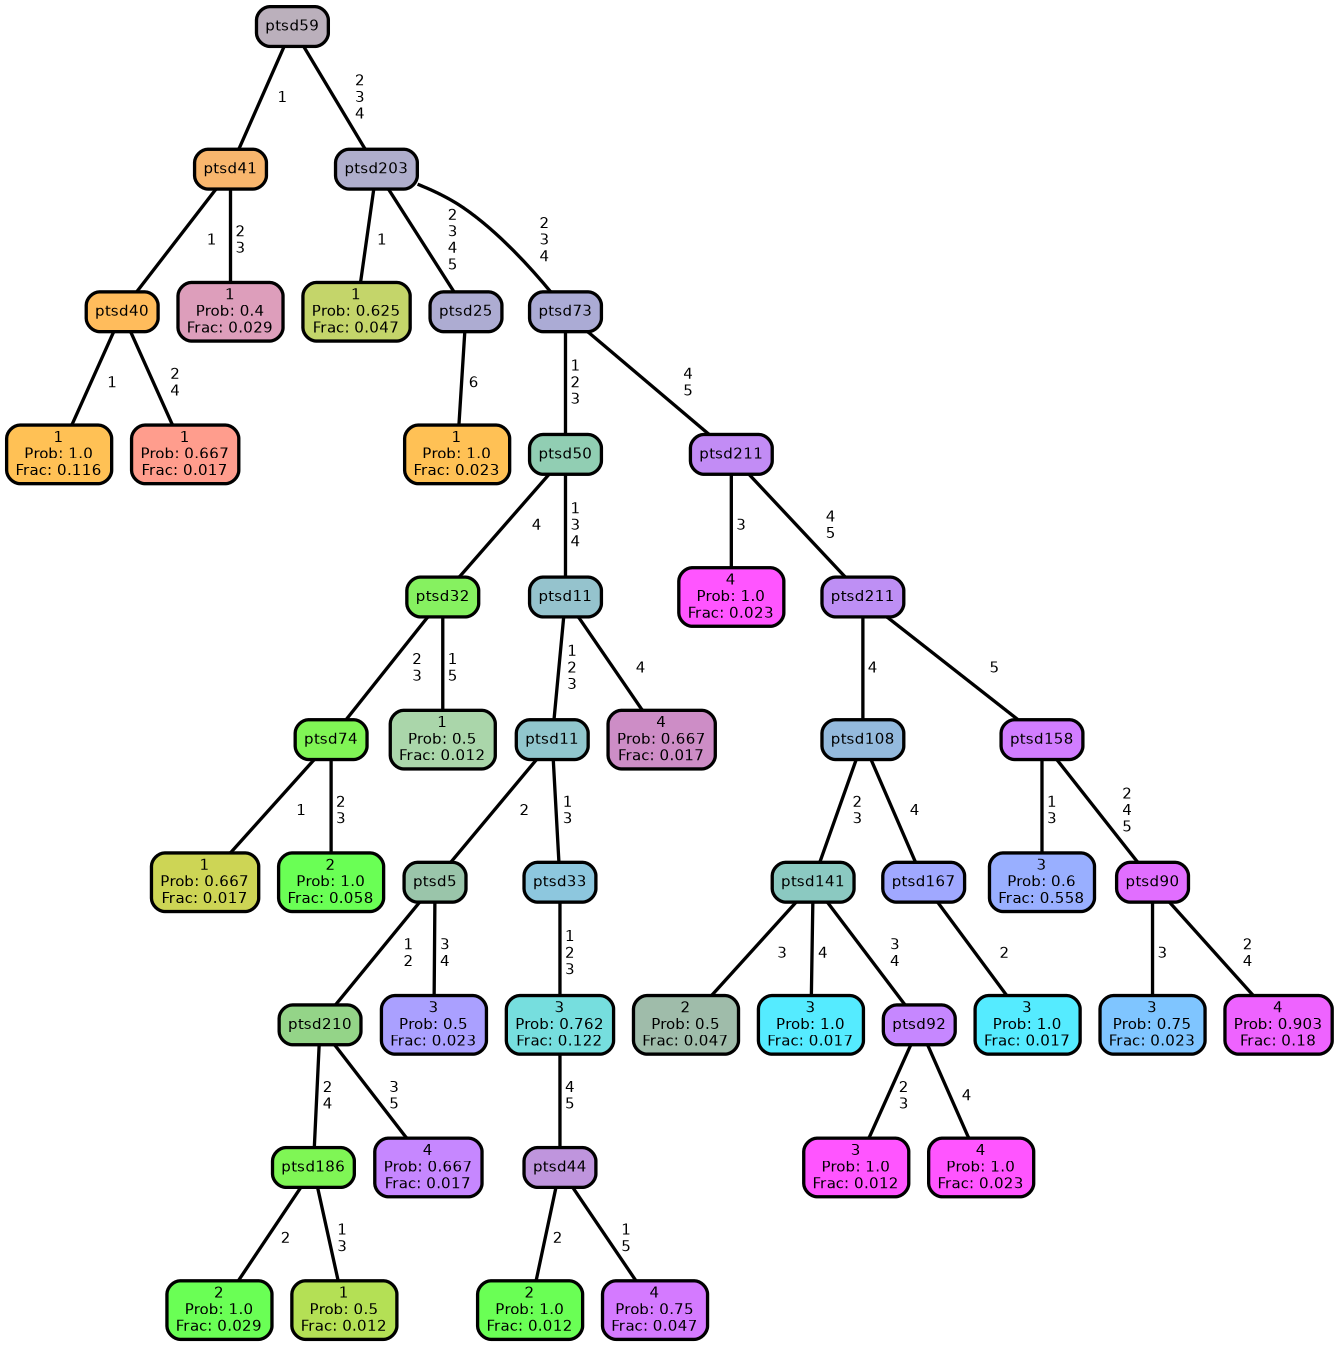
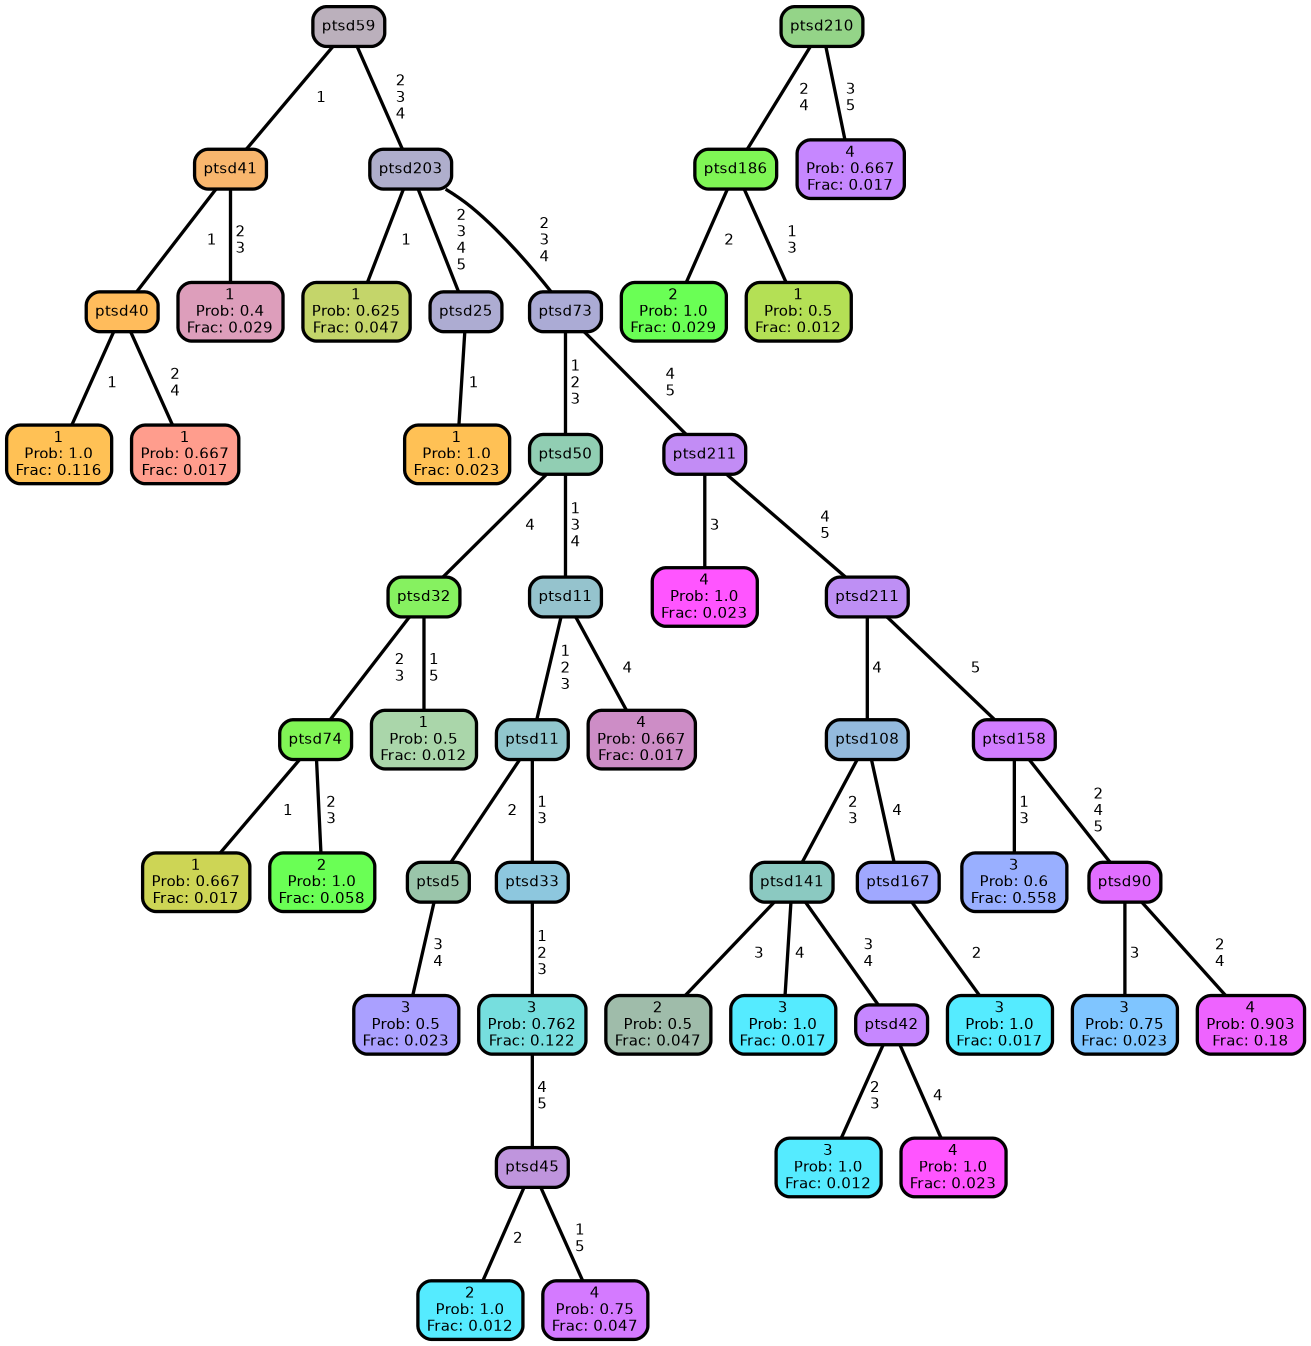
edge "ptsd25" -- "1 Prob: 1.0 Frac: 0.023": label " 6" -> " 1"
edge "ptsd5" -- "ptsd210": removed, label "1 2"
node "ptsd92": label "ptsd92" -> "ptsd42"
node "ptsd44": label "ptsd44" -> "ptsd45"
node "3 Prob: 1.0 Frac: 0.012": fillcolor #ff55ff -> #55ebff
node "2 Prob: 1.0 Frac: 0.012": fillcolor #6aff55 -> #55ebff
